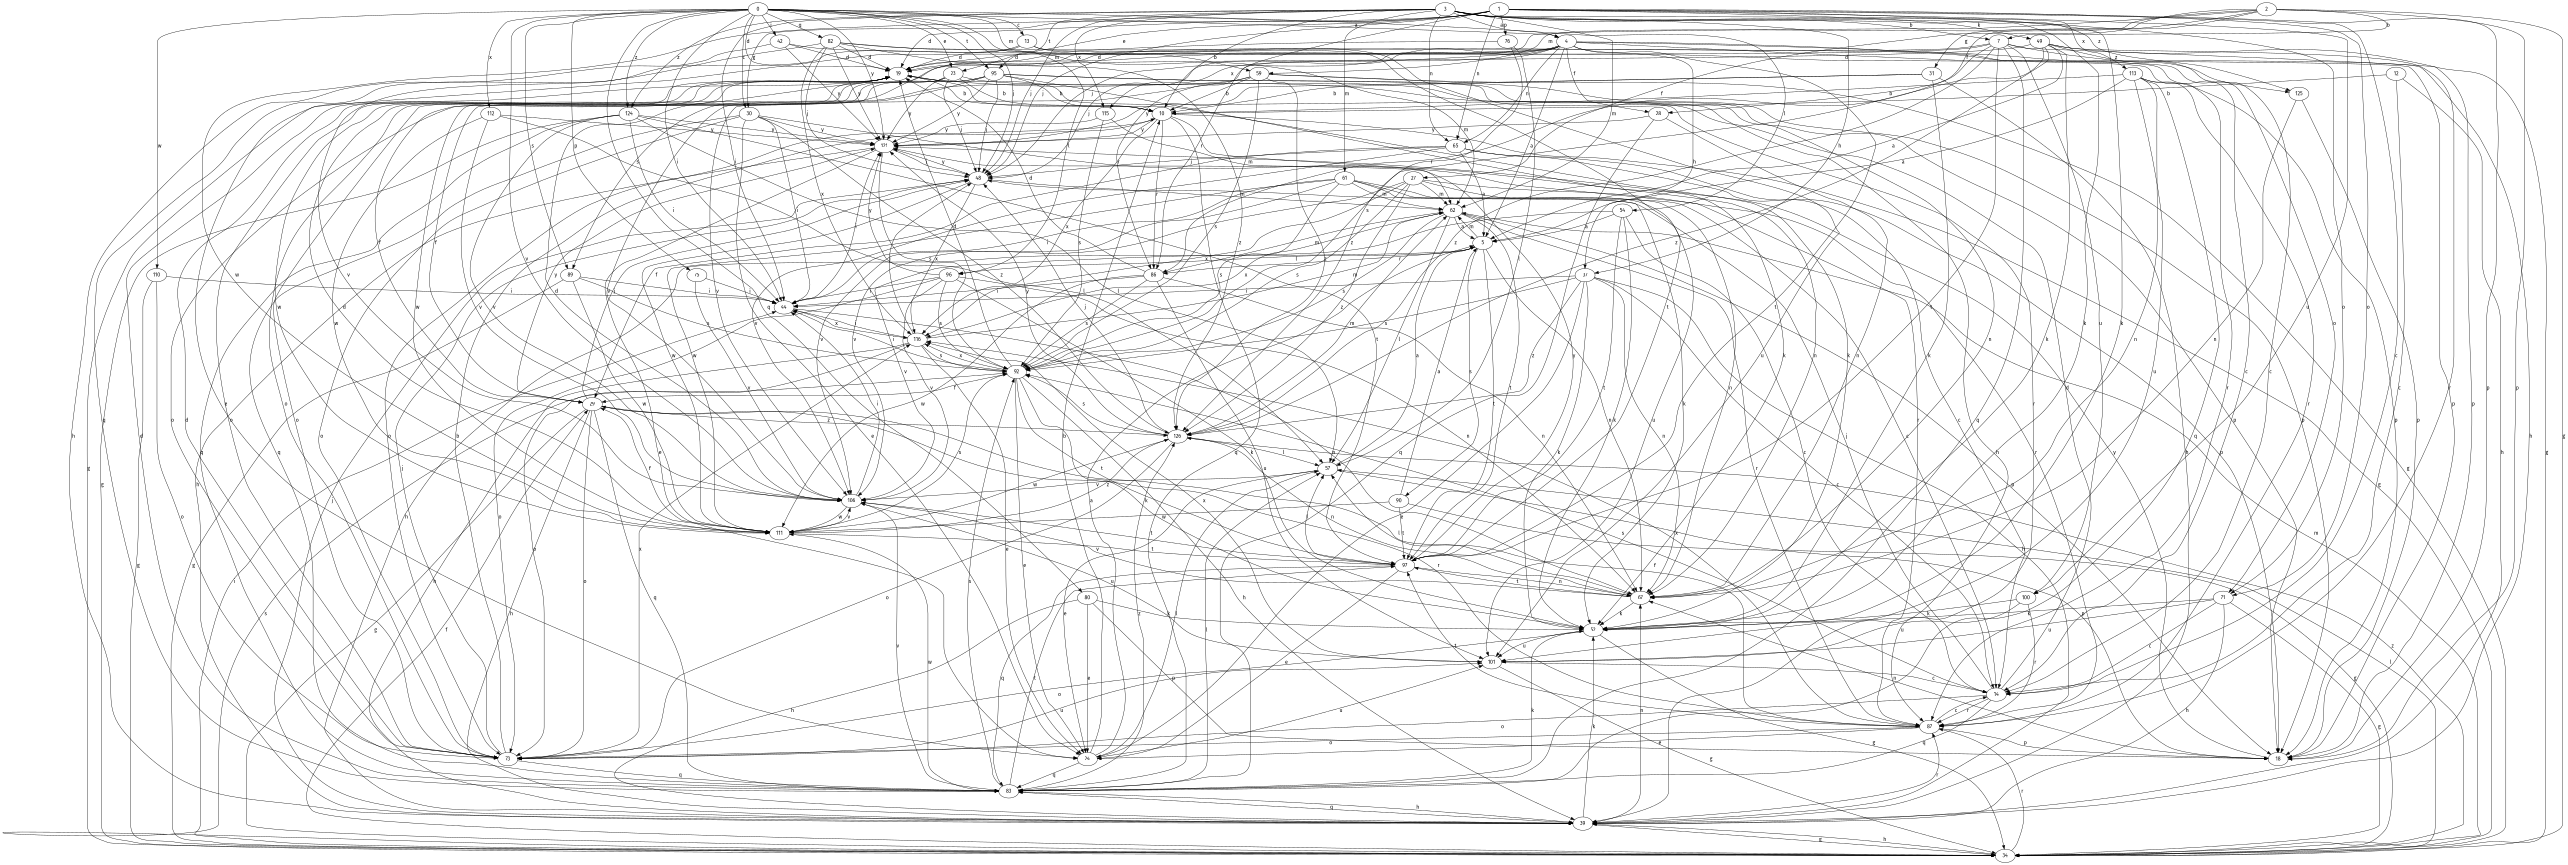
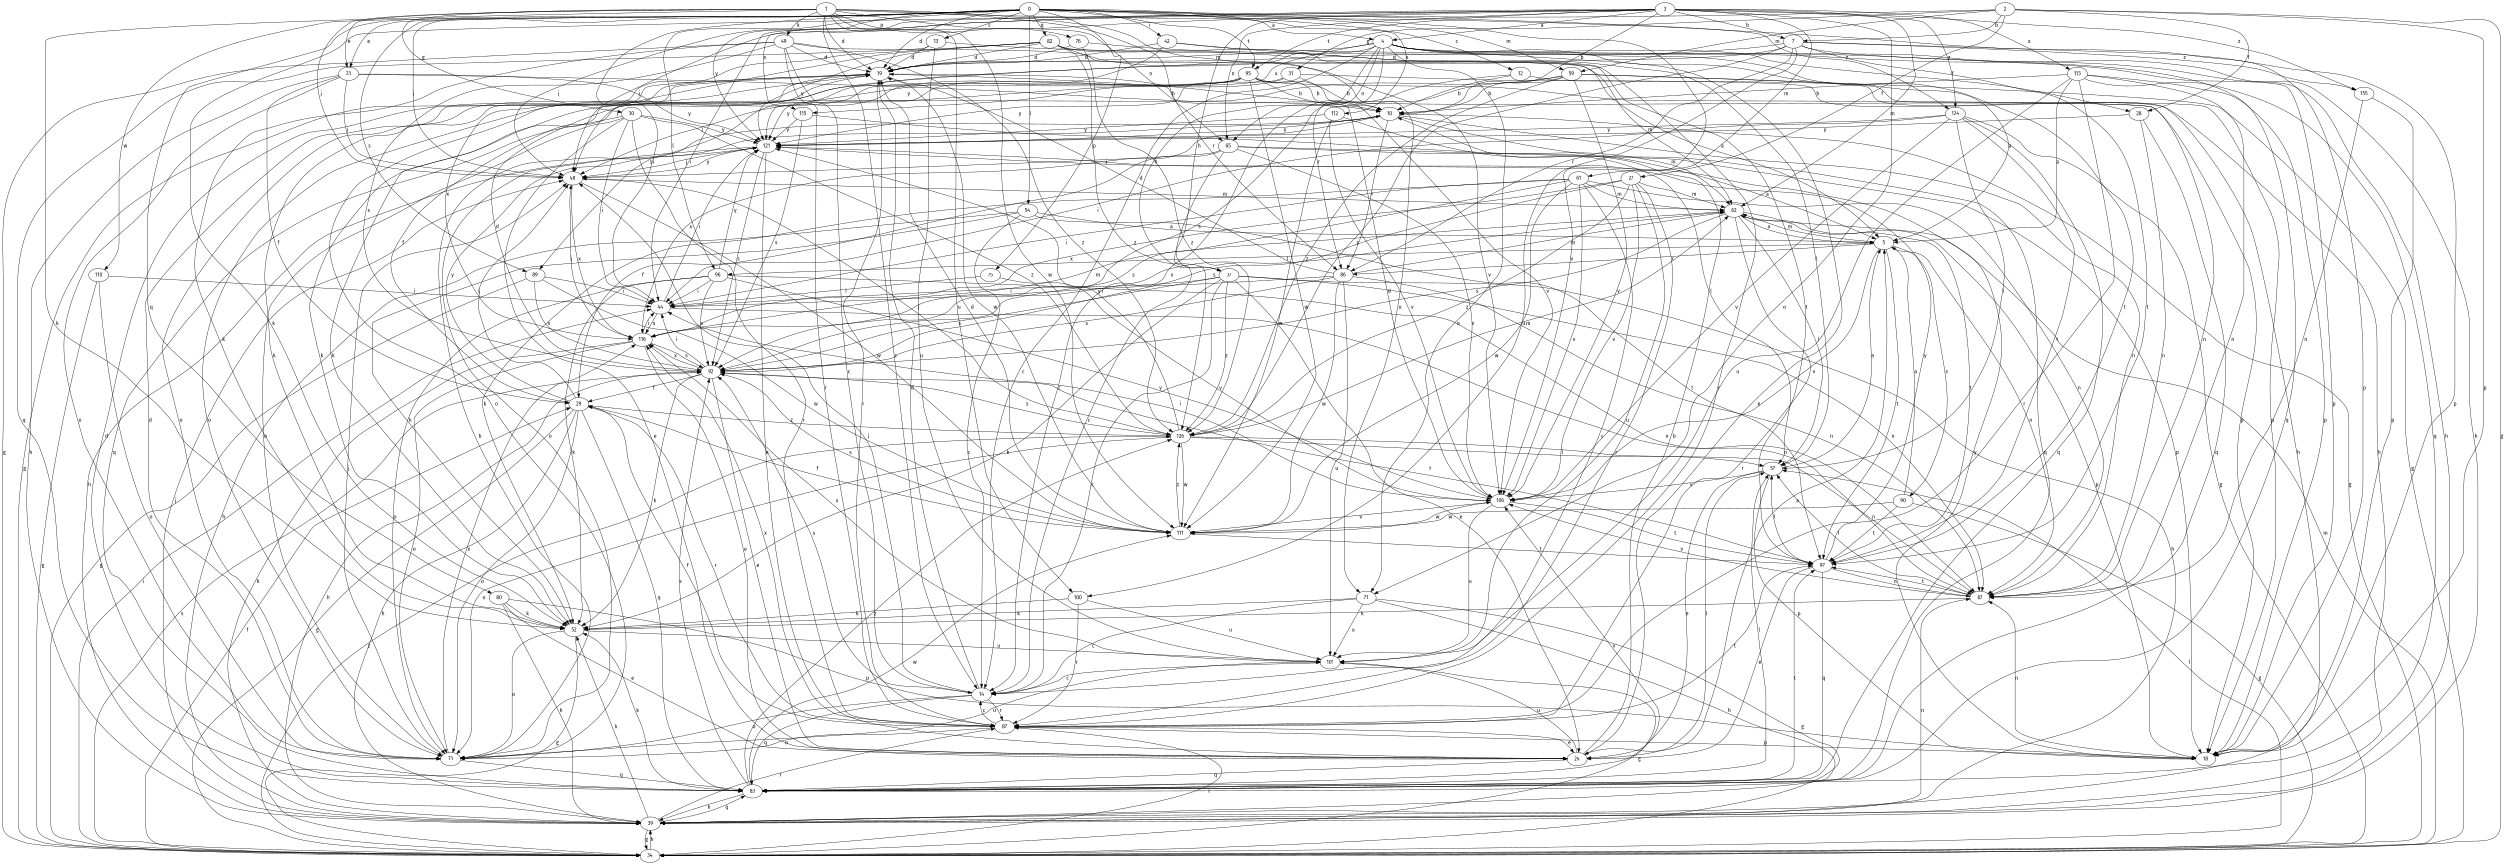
edge "0" -> "30": now "0" -> "12"
edge "4" -> "48": removed, label "j"
node "125": label "125" -> "155"
